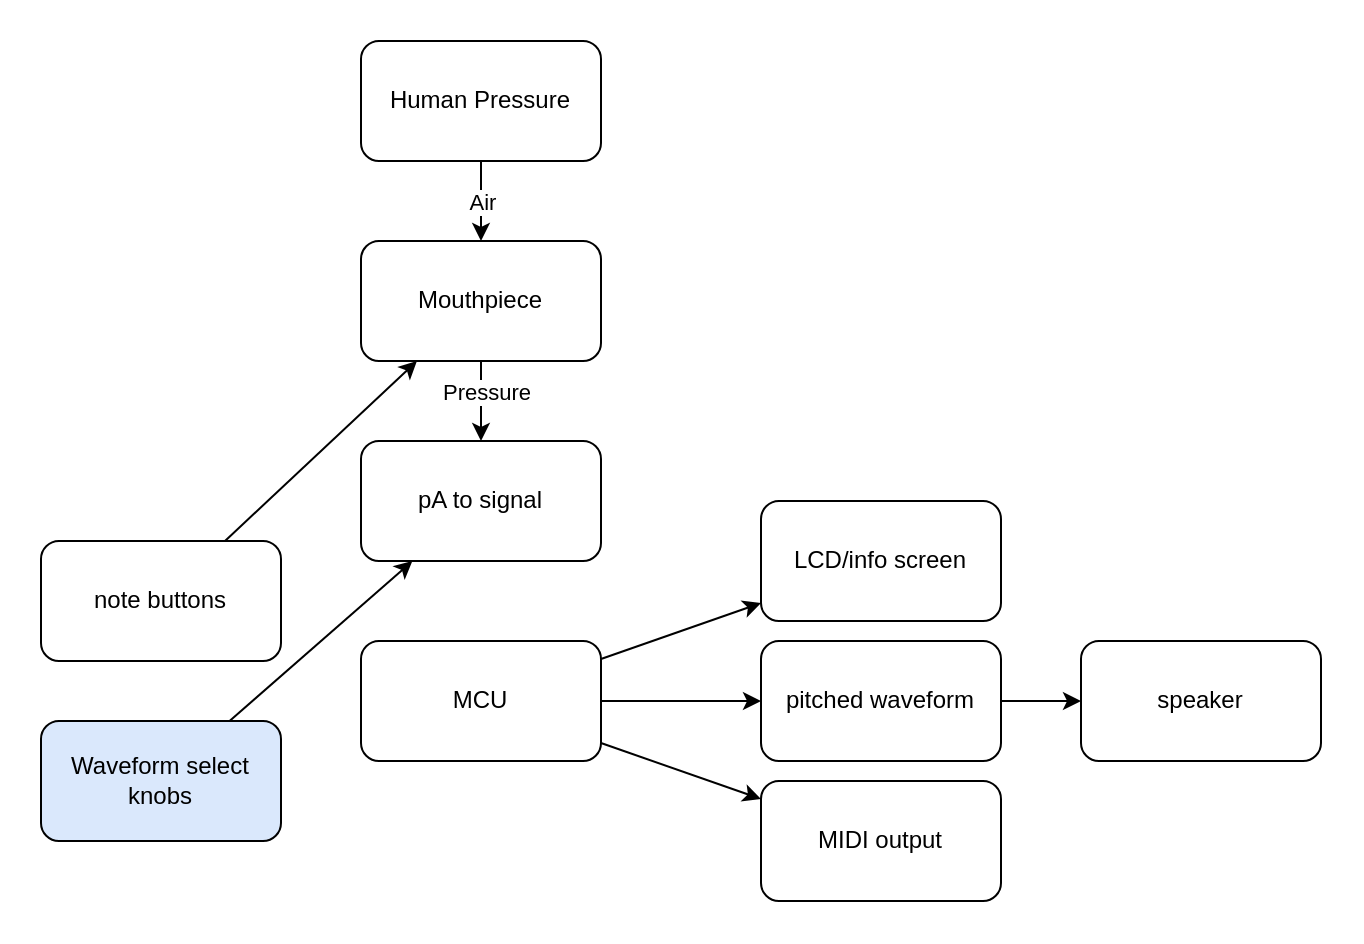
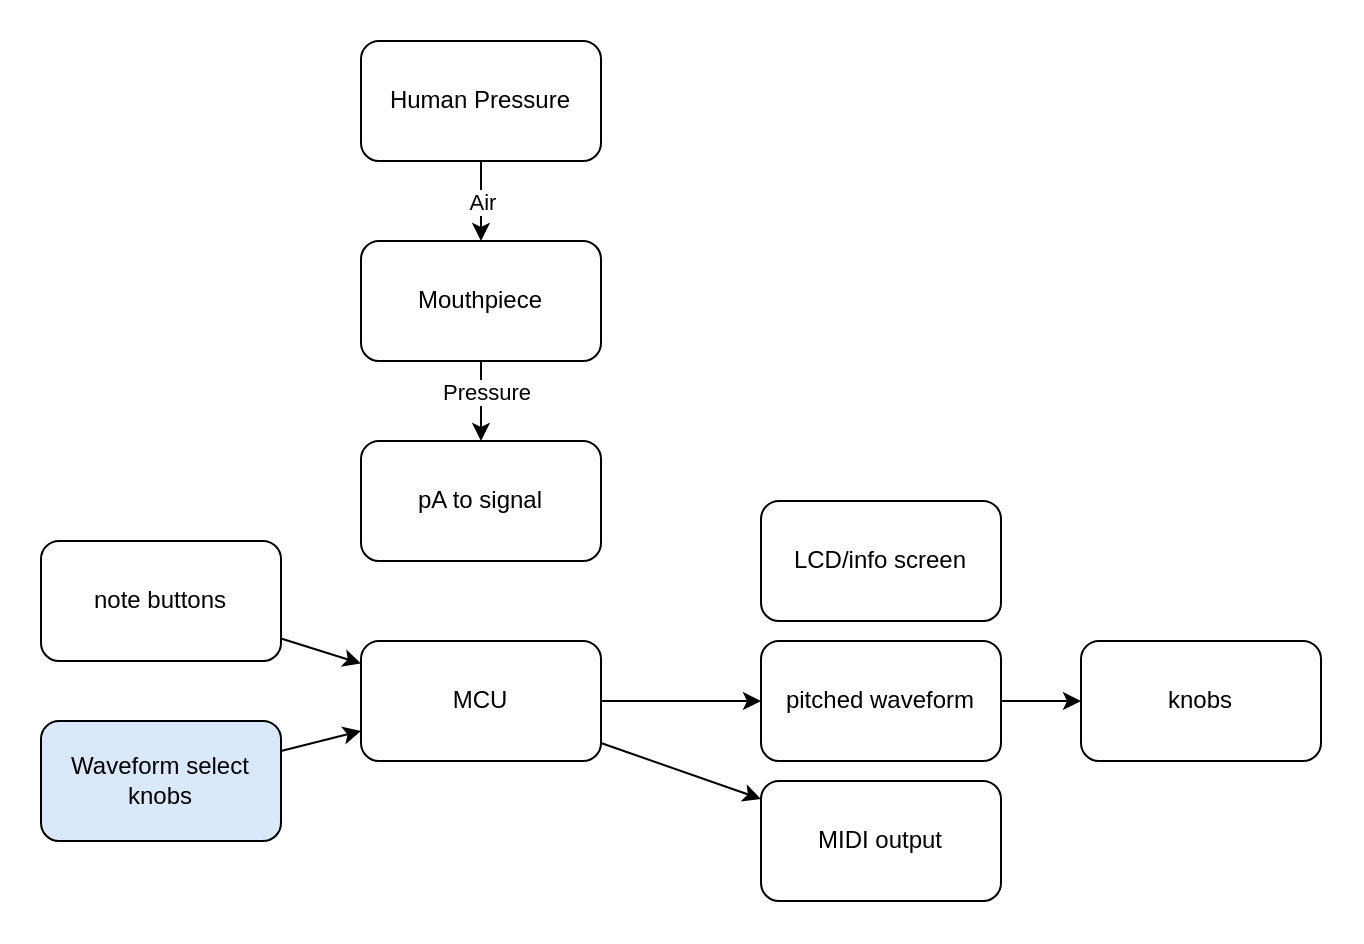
edge "note buttons" -> "Mouthpiece": now "note buttons" -> "MCU"
edge "Waveform select knobs" -> "pA to signal": now "Waveform select knobs" -> "MCU"
edge "MCU" -> "LCD/info screen": removed
node "speaker": label "speaker" -> "knobs"
